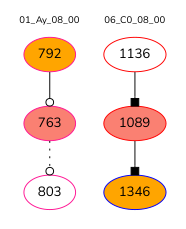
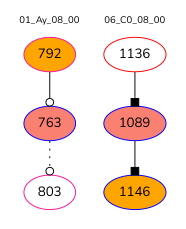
node "763": color deeppink -> blue
node "1089": color red -> blue
node "1346": label "1346" -> "1146"
